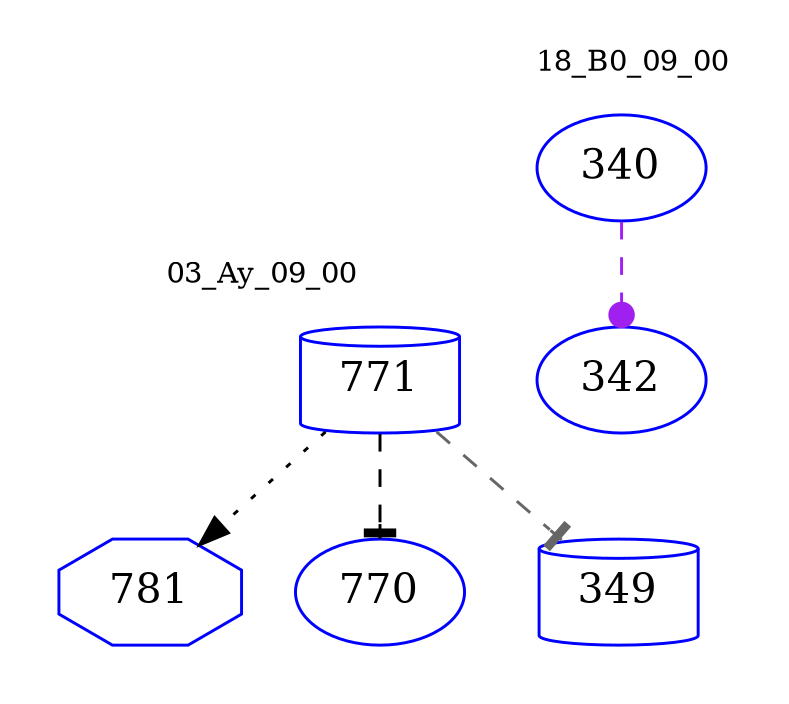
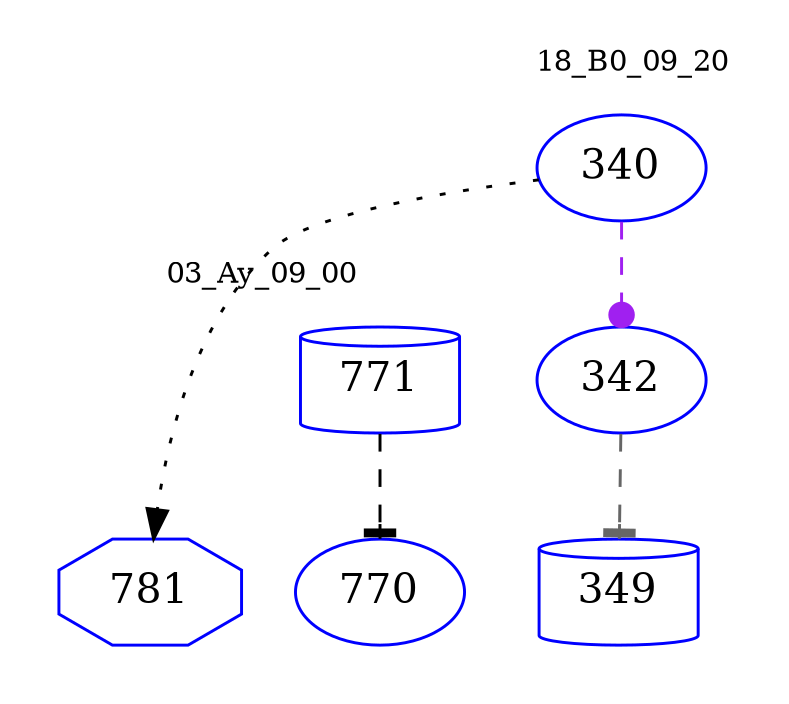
cluster "18_B0_09_00": label "18_B0_09_00" -> "18_B0_09_20"
edge "771" -> "349": now "342" -> "349"
edge "771" -> "781": now "340" -> "781"
